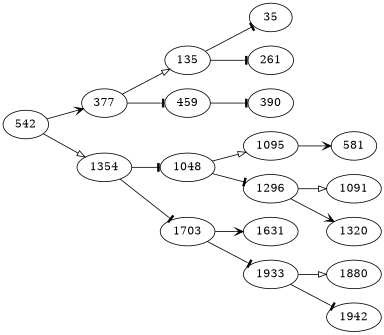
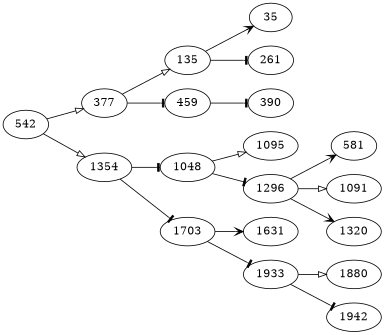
edge "135" -> "35": arrowhead tee -> vee
edge "542" -> "377": arrowhead vee -> onormal
edge "1095" -> "581": now "1296" -> "581"
